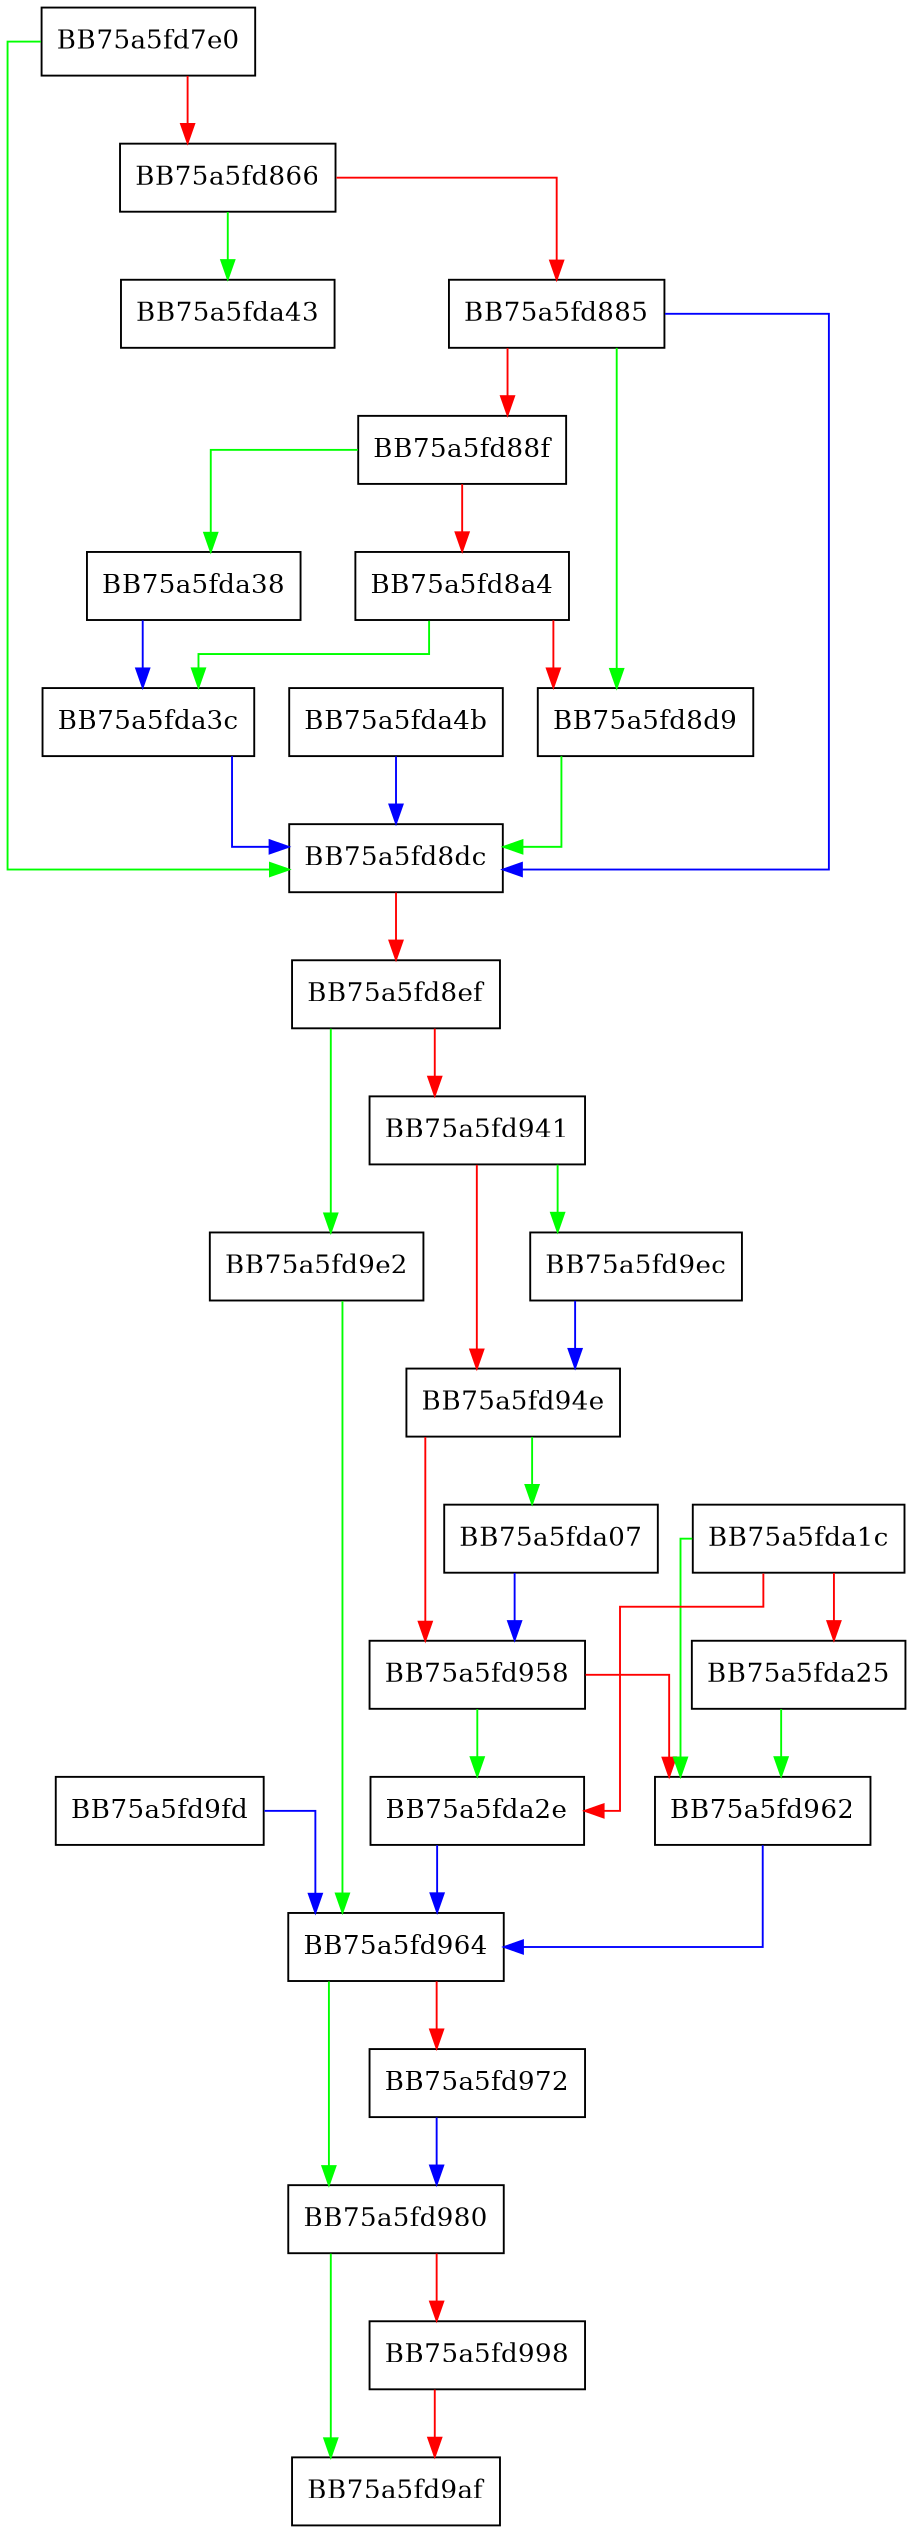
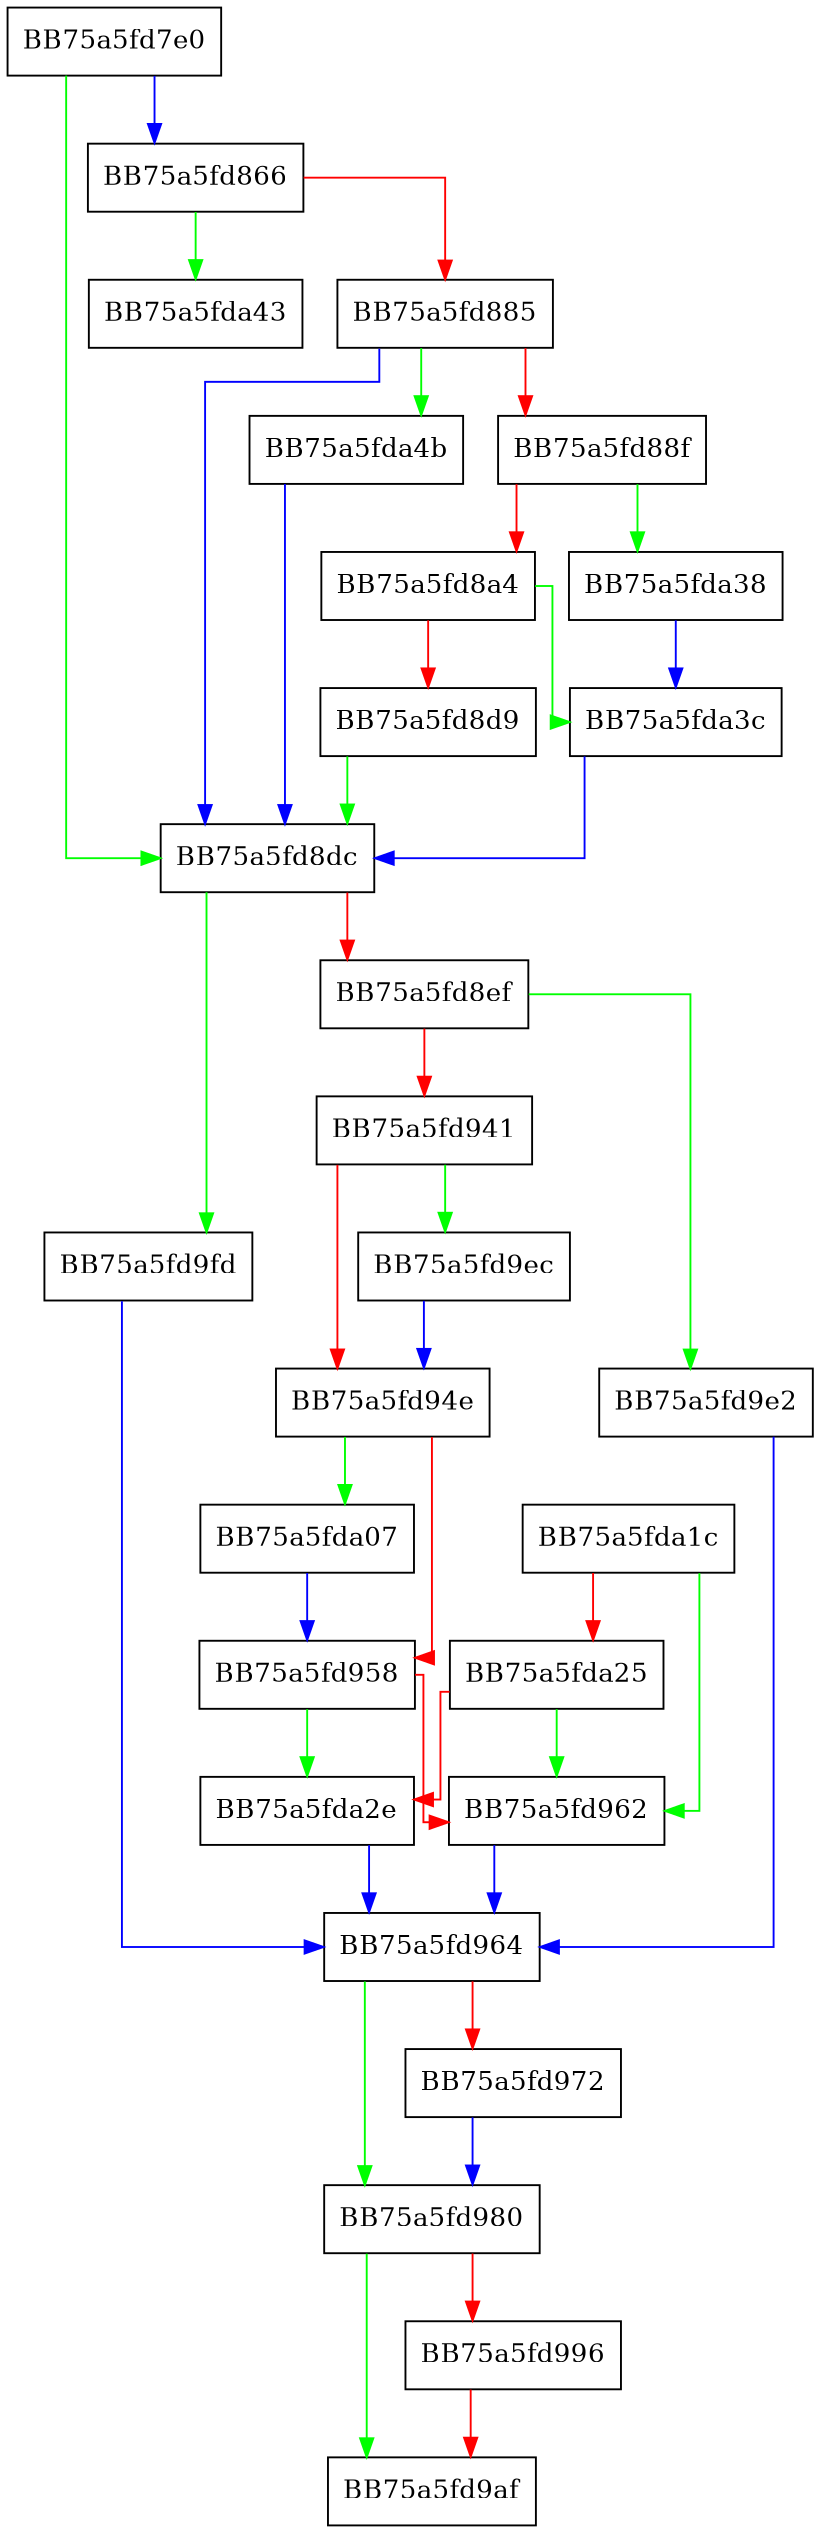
edge "BB75a5fd7e0" -> "BB75a5fd866": color red -> blue
edge "BB75a5fd885" -> "BB75a5fd8d9": now "BB75a5fd885" -> "BB75a5fda4b"
edge "BB75a5fd8dc" -> "BB75a5fd9fd": added
edge "BB75a5fd9e2" -> "BB75a5fd964": color green -> blue
edge "BB75a5fda1c" -> "BB75a5fda2e": now "BB75a5fda25" -> "BB75a5fda2e"
node "BB75a5fd998": label "BB75a5fd998" -> "BB75a5fd996"
